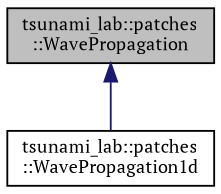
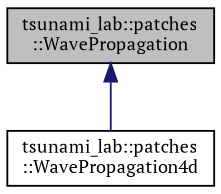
node "tsunami_lab::patches ::WavePropagation1d": label "tsunami_lab::patches ::WavePropagation1d" -> "tsunami_lab::patches ::WavePropagation4d"
